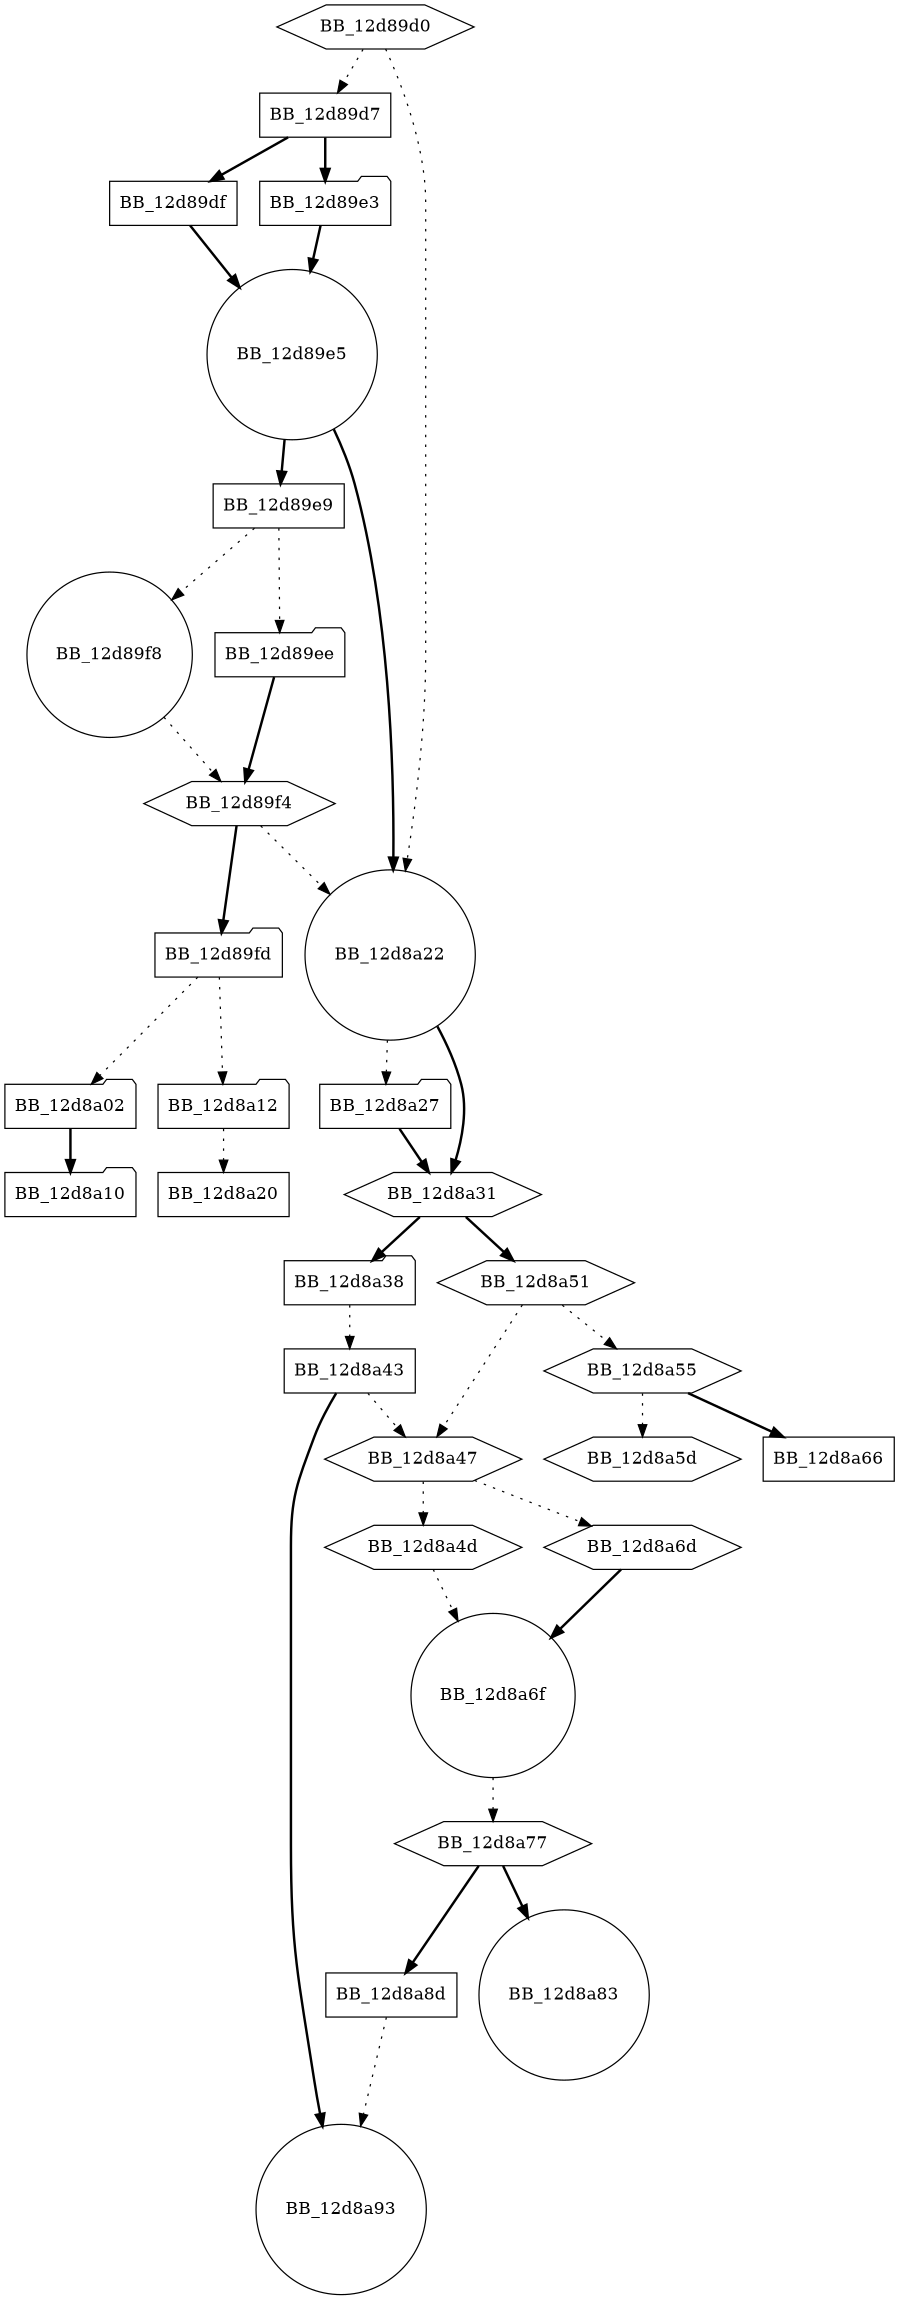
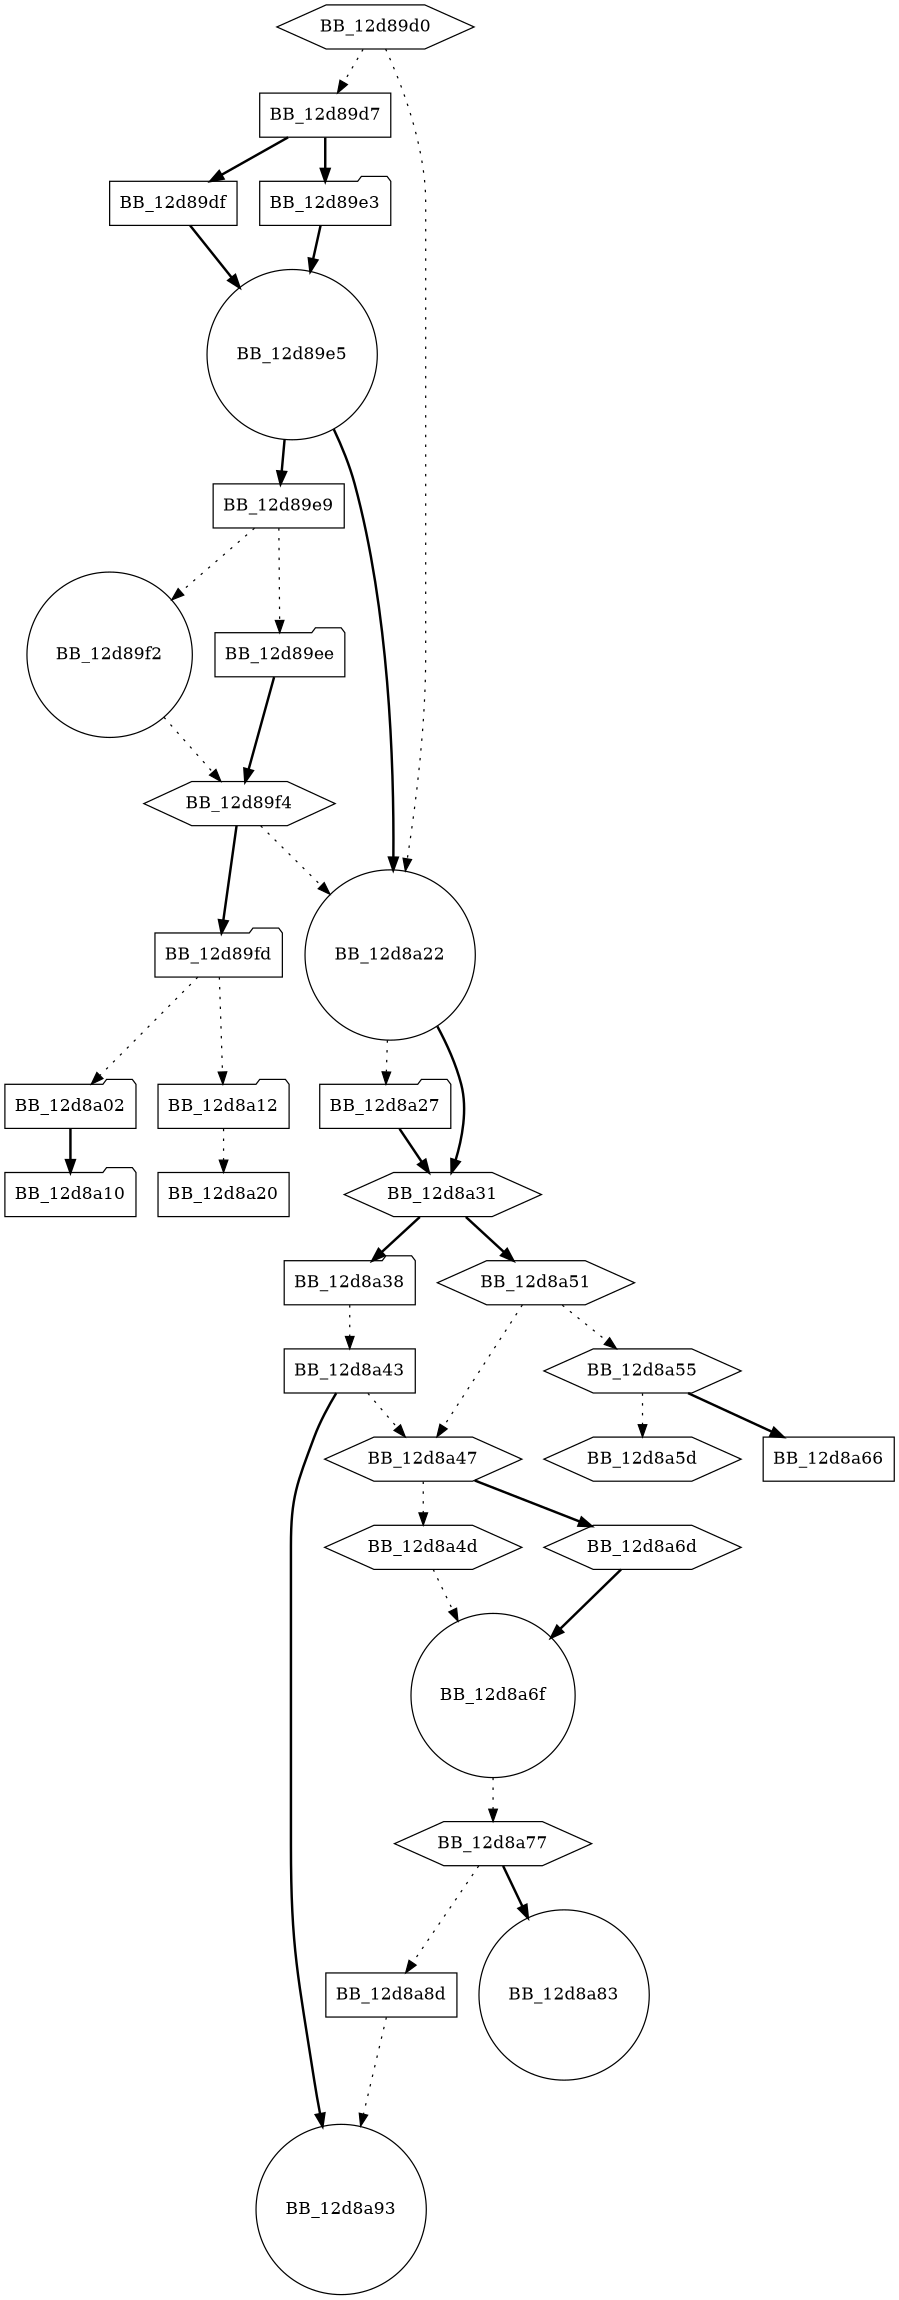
node "BB_12d89f8": label "BB_12d89f8" -> "BB_12d89f2"
edge "BB_12d8a47" -> "BB_12d8a6d": style dotted -> bold
edge "BB_12d8a77" -> "BB_12d8a8d": style bold -> dotted
